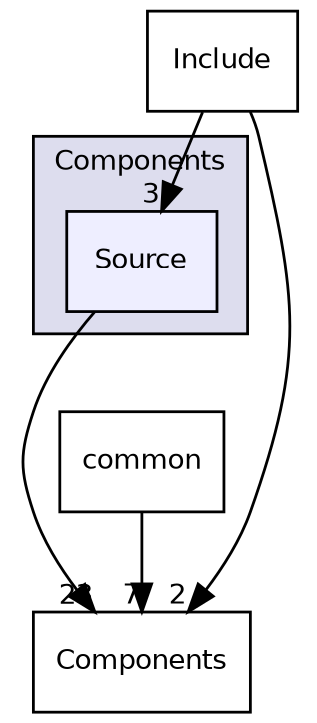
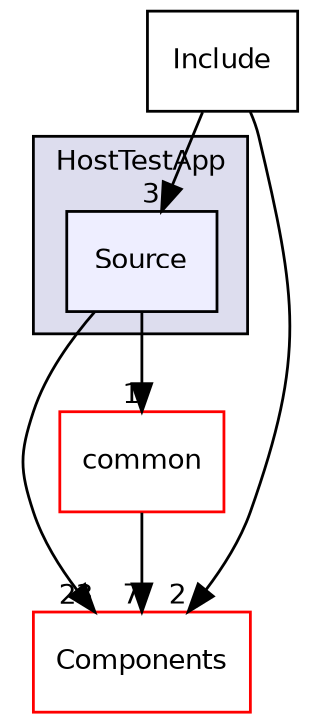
cluster "Components": label "Components" -> "HostTestApp"
edge "Source" -> "common": added
node "common": color black -> red
node "Components": color black -> red
